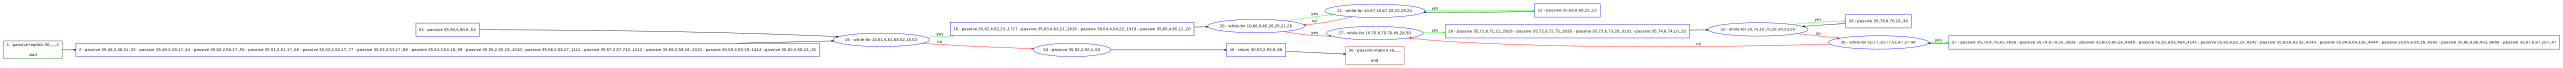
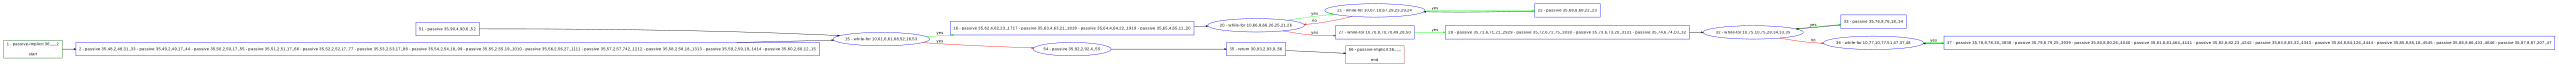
node "27 - while-for 10,70,8,70,70,49,28,50": shape ellipse -> box
edge "15 - while-for 10,61,6,61,68,52,16,53" -> "54 - passive 35,92,2,92,4,,55": label "no" -> "yes"
edge "36 - while-for 10,77,10,77,51,47,37,48" -> "27 - while-for 10,70,8,70,70,49,28,50": removed, label "no"
